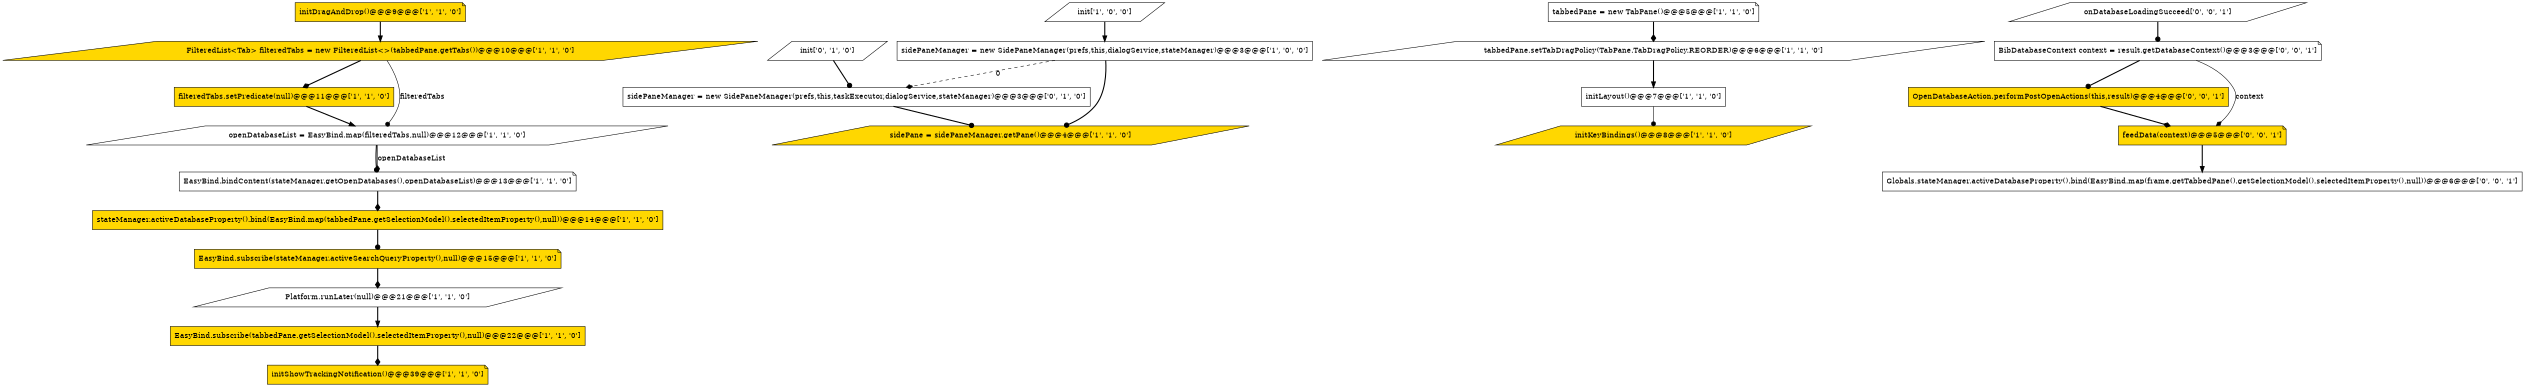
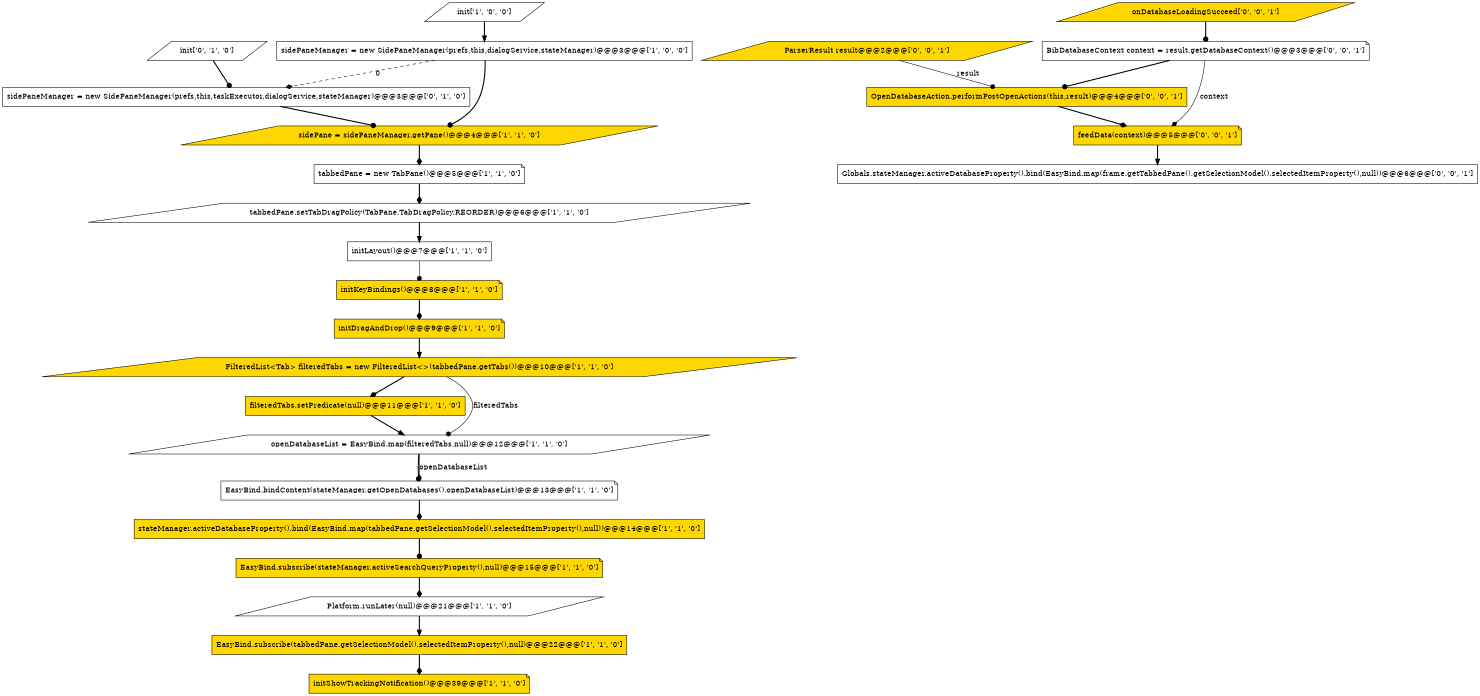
node "onDatabaseLoadingSucceed['0', '0', '1']": fillcolor white -> gold
node "ParserResult result@@@2@@@['0', '0', '1']": added
node "initKeyBindings()@@@8@@@['1', '1', '0']": shape parallelogram -> note
edge "sidePane = sidePaneManager.getPane()@@@4@@@['1', '1', '0']" -> "tabbedPane = new TabPane()@@@5@@@['1', '1', '0']": added
edge "initKeyBindings()@@@8@@@['1', '1', '0']" -> "initDragAndDrop()@@@9@@@['1', '1', '0']": added
